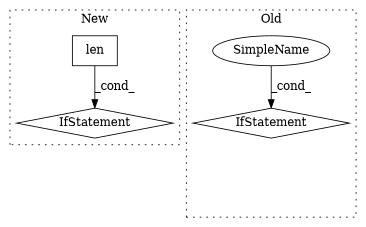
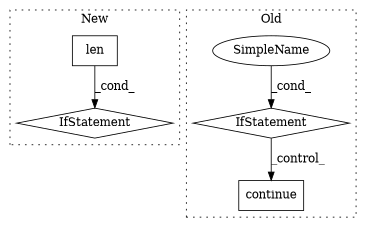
node "continue": added
